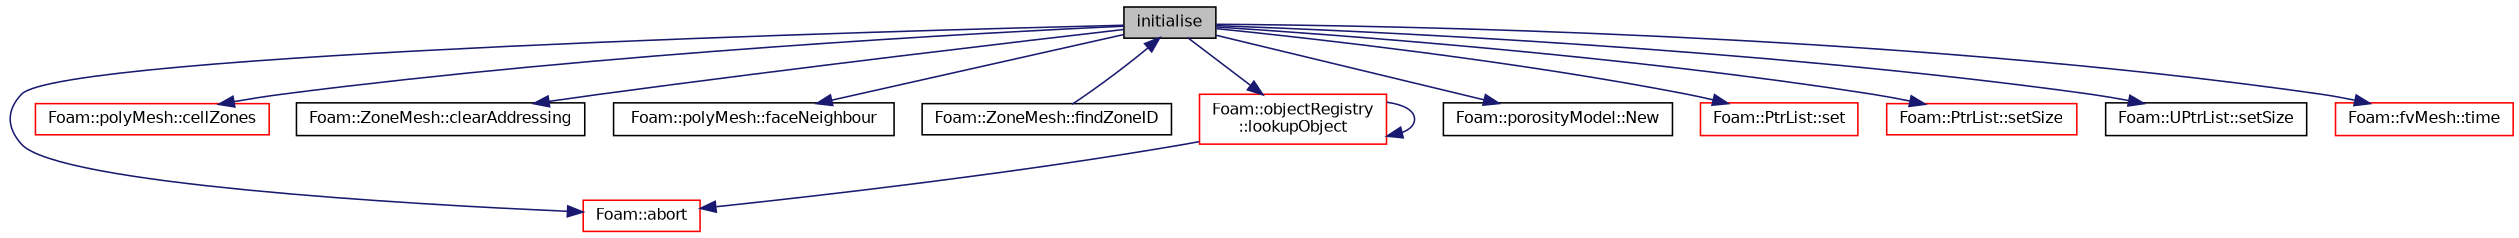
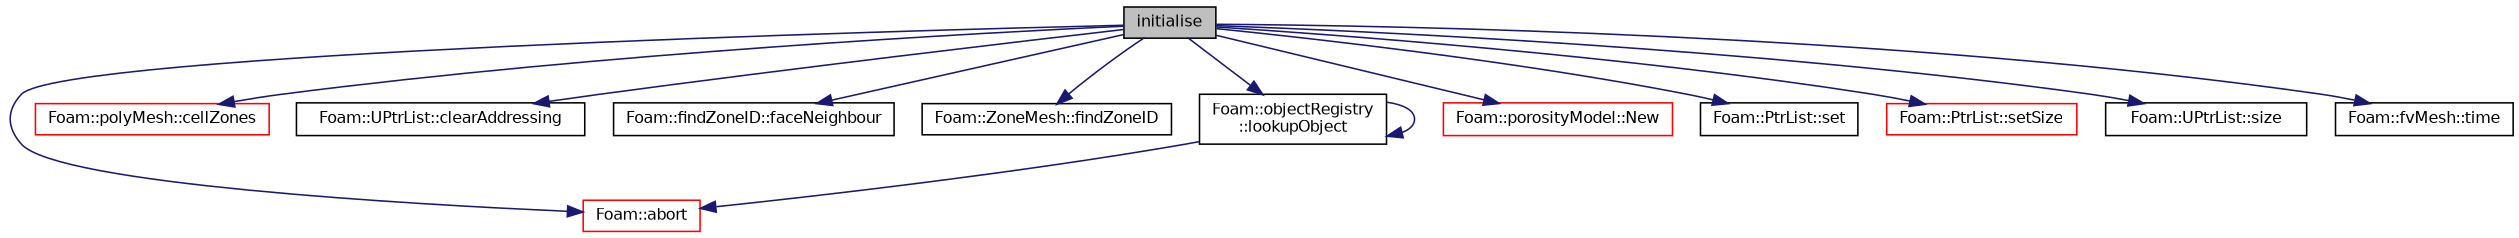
edge "Foam::ZoneMesh::findZoneID" -> "initialise": reversed
node "Foam::ZoneMesh::clearAddressing": label "Foam::ZoneMesh::clearAddressing" -> "Foam::UPtrList::clearAddressing"
node "Foam::polyMesh::faceNeighbour": label "Foam::polyMesh::faceNeighbour" -> "Foam::findZoneID::faceNeighbour"
node "Foam::objectRegistry ::lookupObject": color red -> black
node "Foam::porosityModel::New": color black -> red
node "Foam::PtrList::set": color red -> black
node "Foam::UPtrList::setSize": label "Foam::UPtrList::setSize" -> "Foam::UPtrList::size"
node "Foam::fvMesh::time": color red -> black
